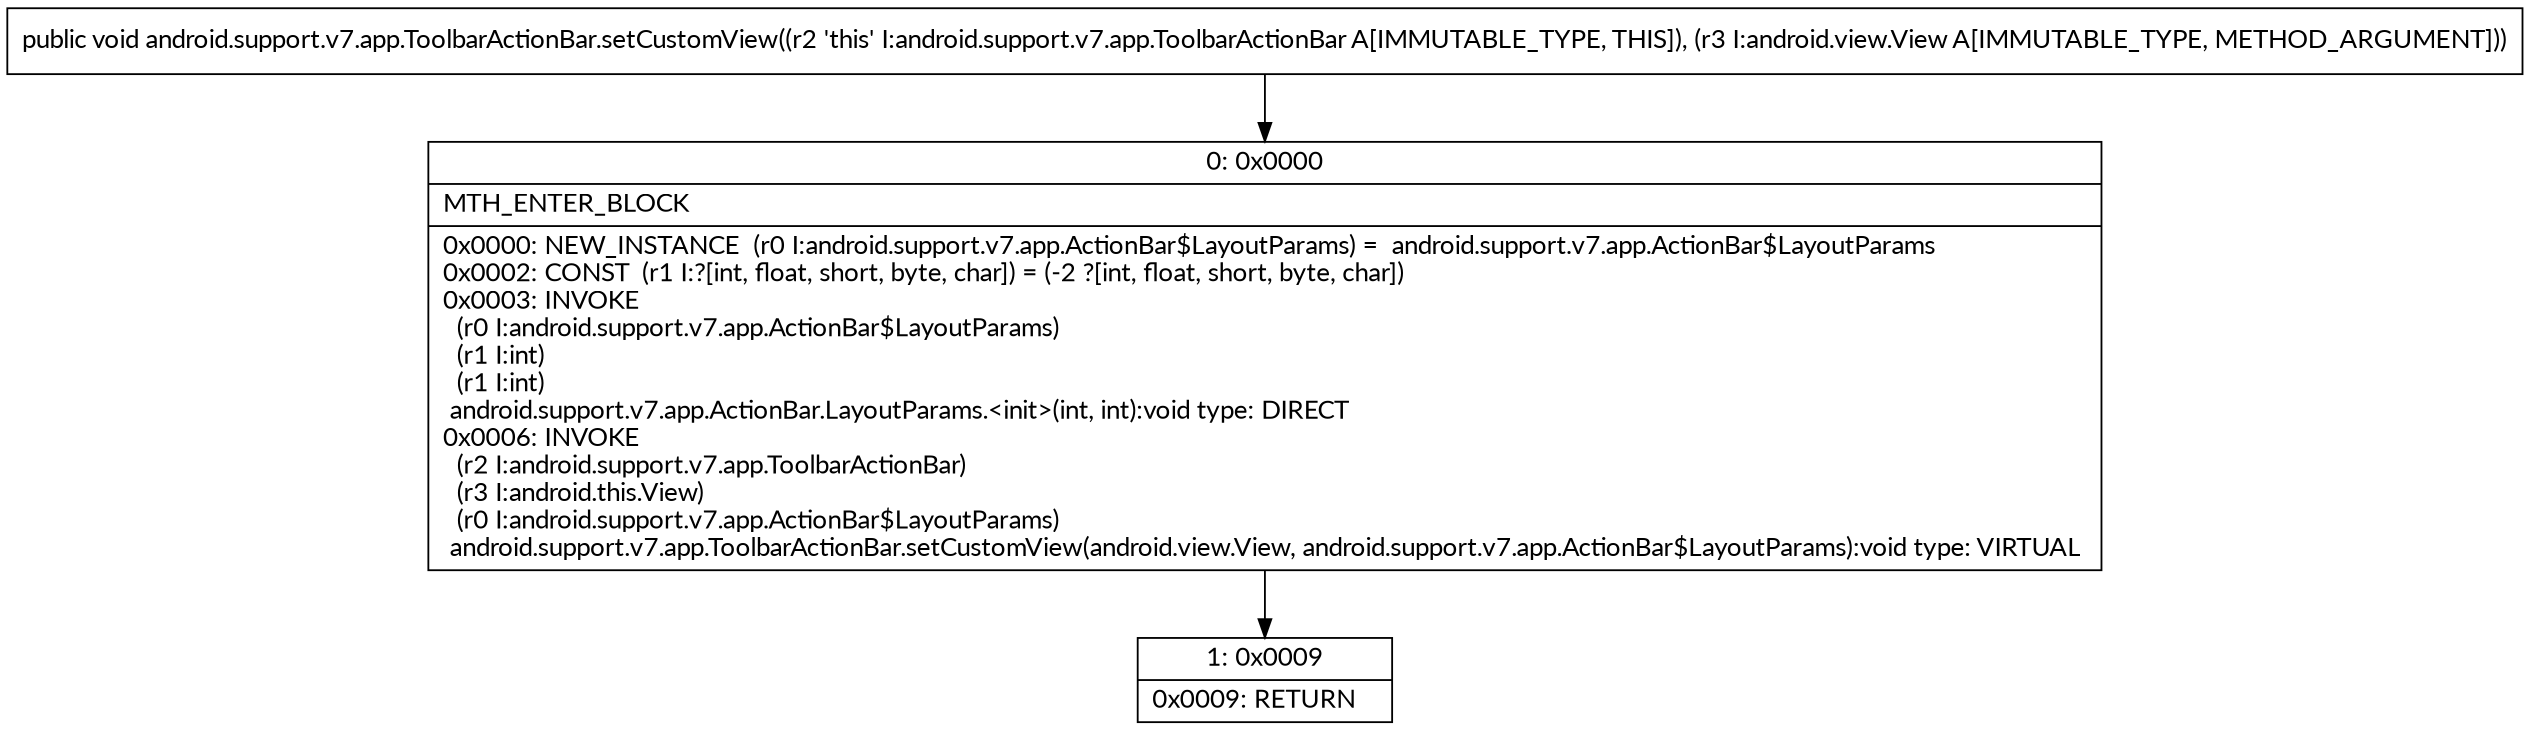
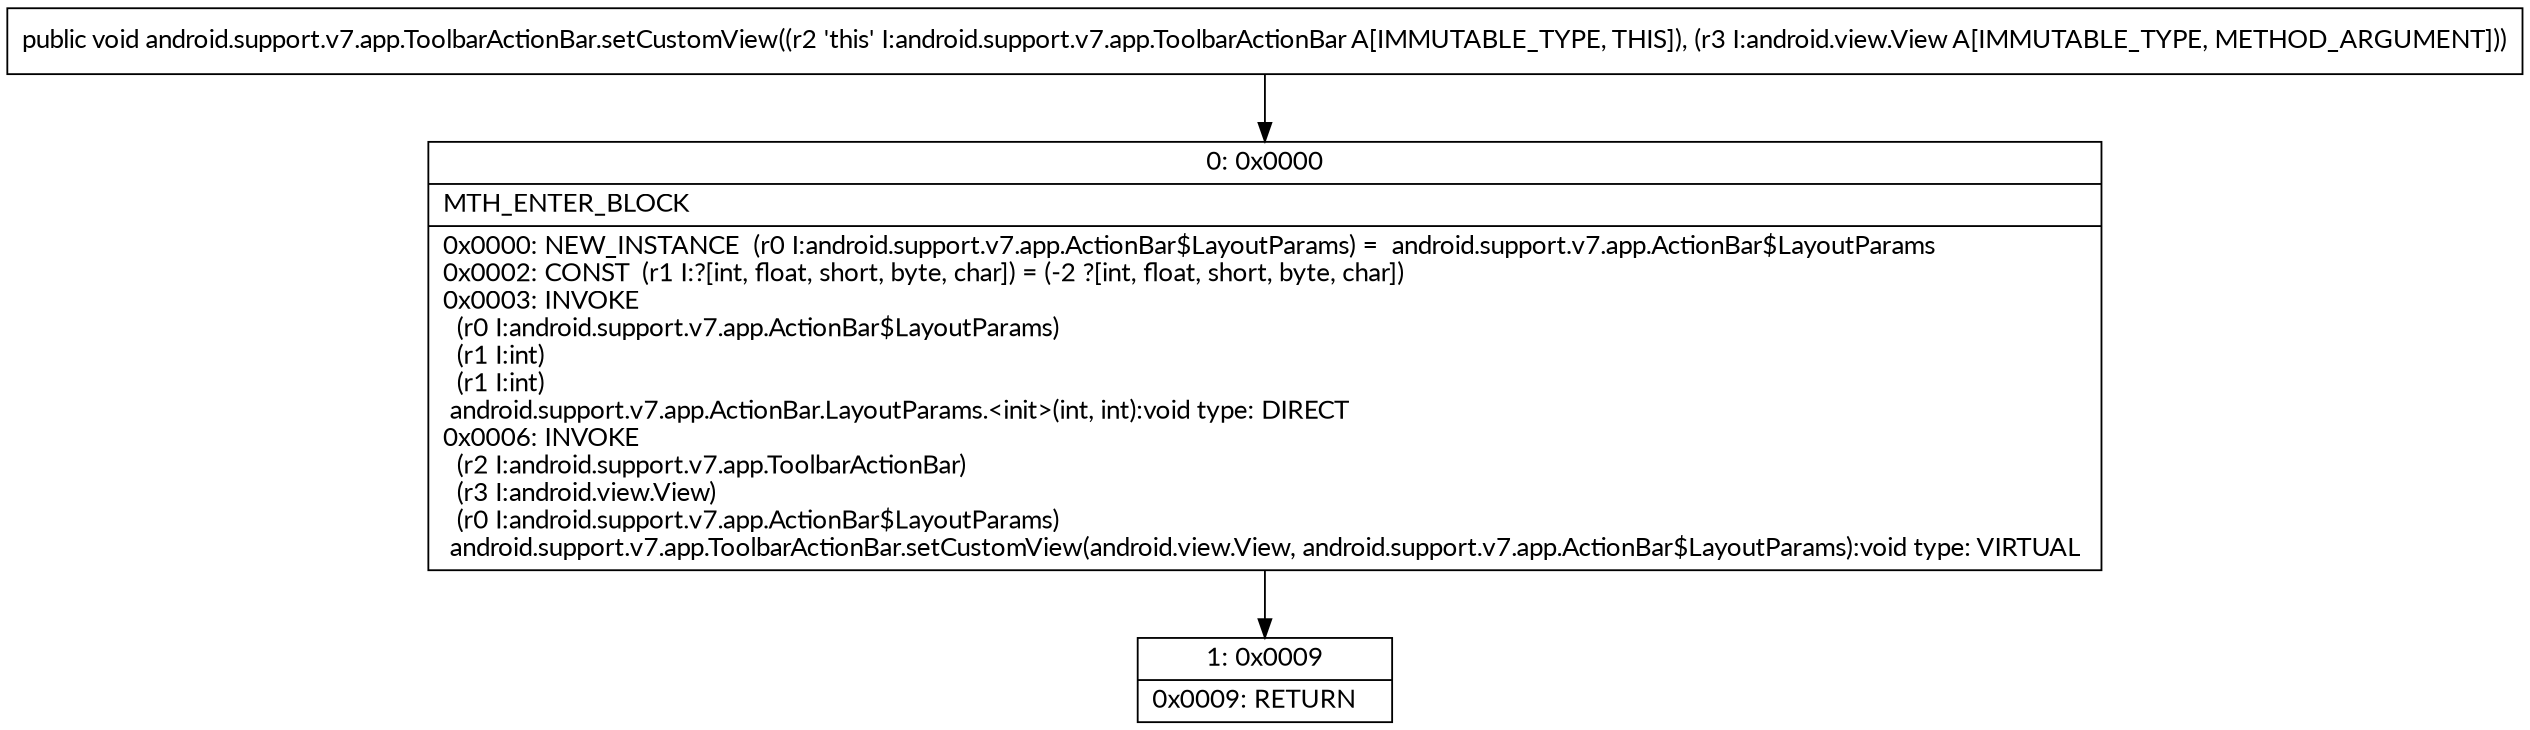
node "0: 0x0000": text "(r3 I:android.this.View)" -> "(r3 I:android.view.View)"
